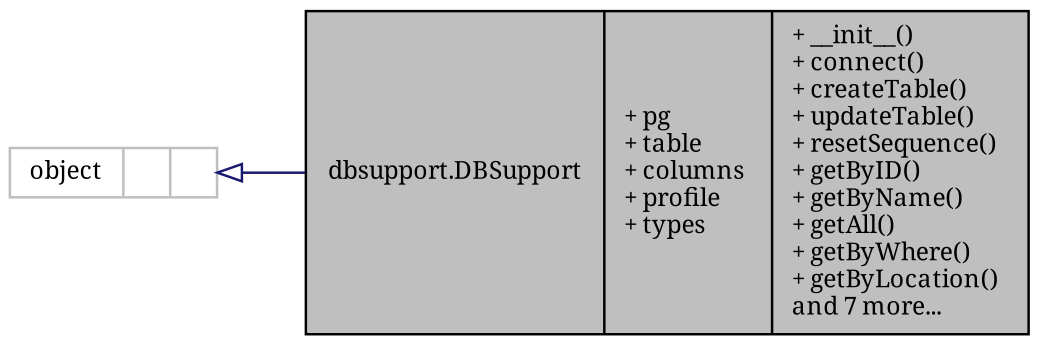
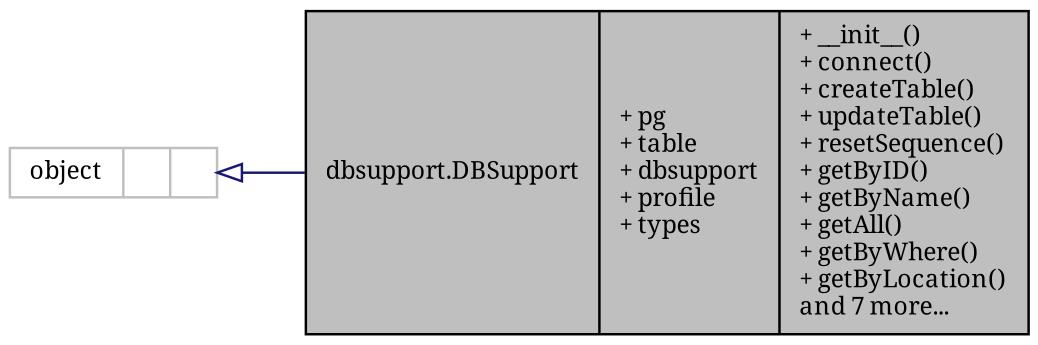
node "dbsupport.DBSupport": text "+ columns" -> "+ dbsupport"
